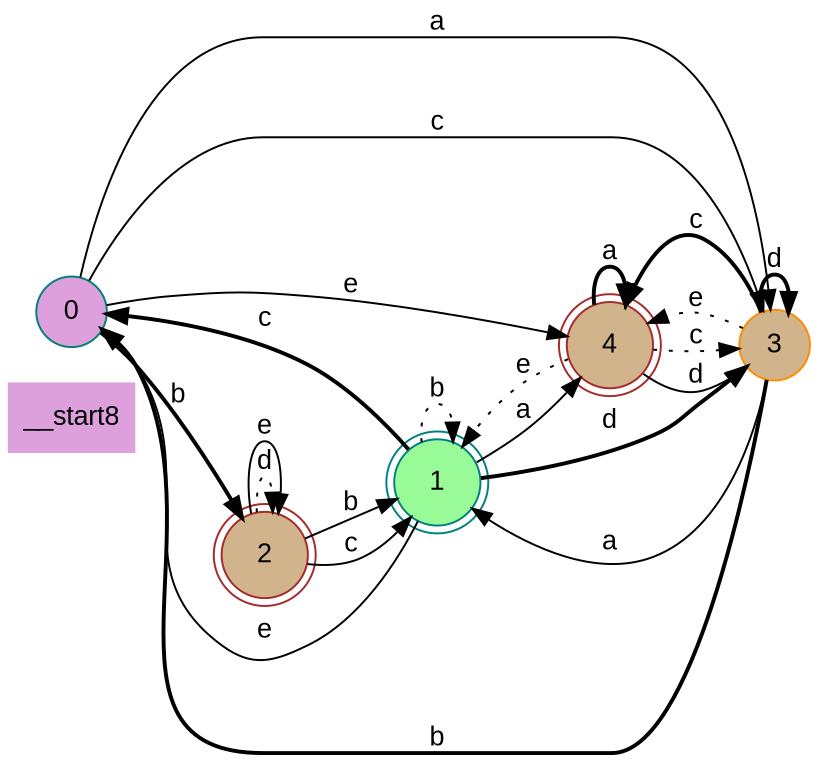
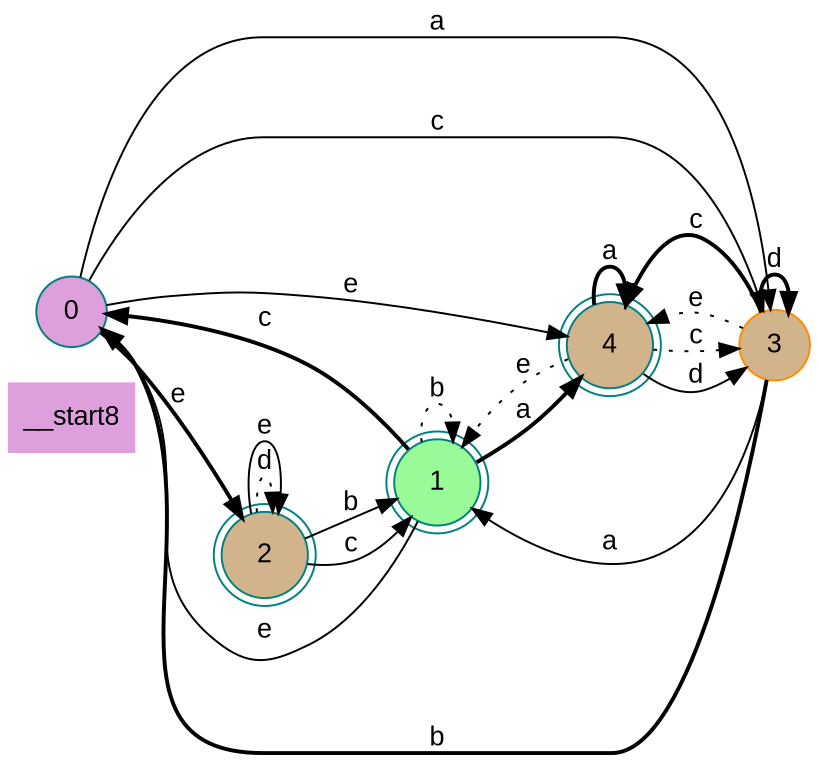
node "4": color brown -> teal
edge "0" -> "2": label "b" -> "e"
edge "1" -> "4": style solid -> bold
edge "1" -> "3": removed, label "d"
node "2": color brown -> teal
